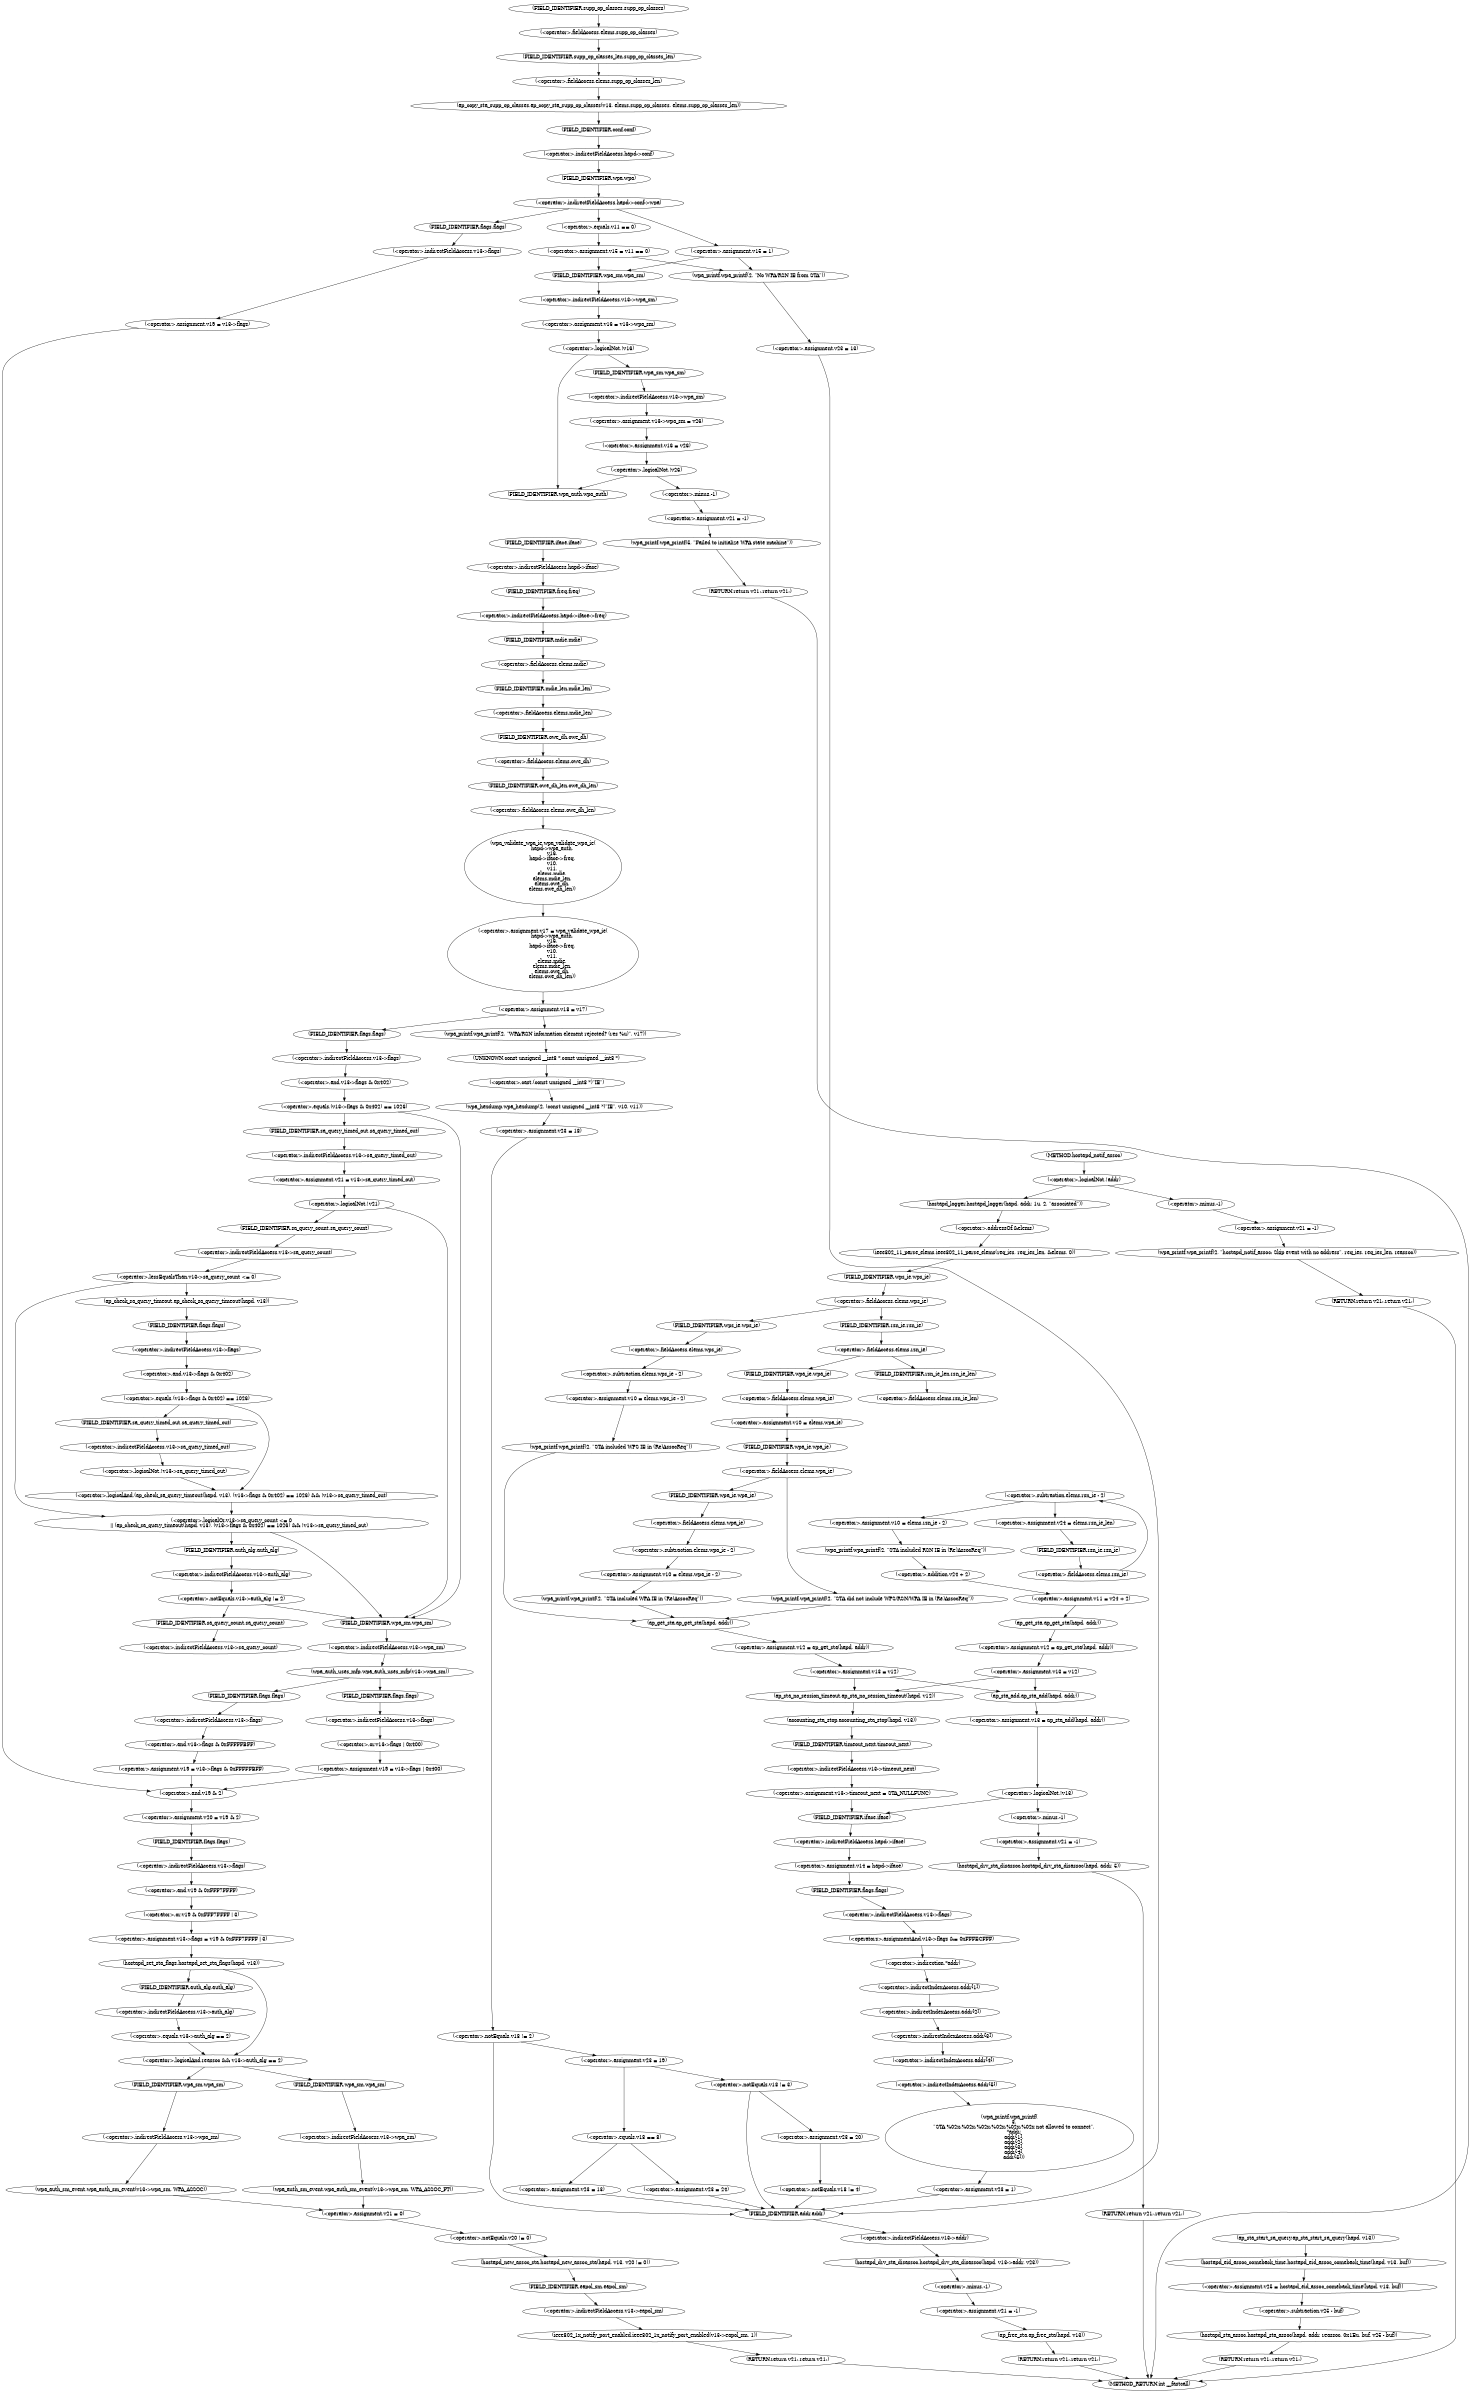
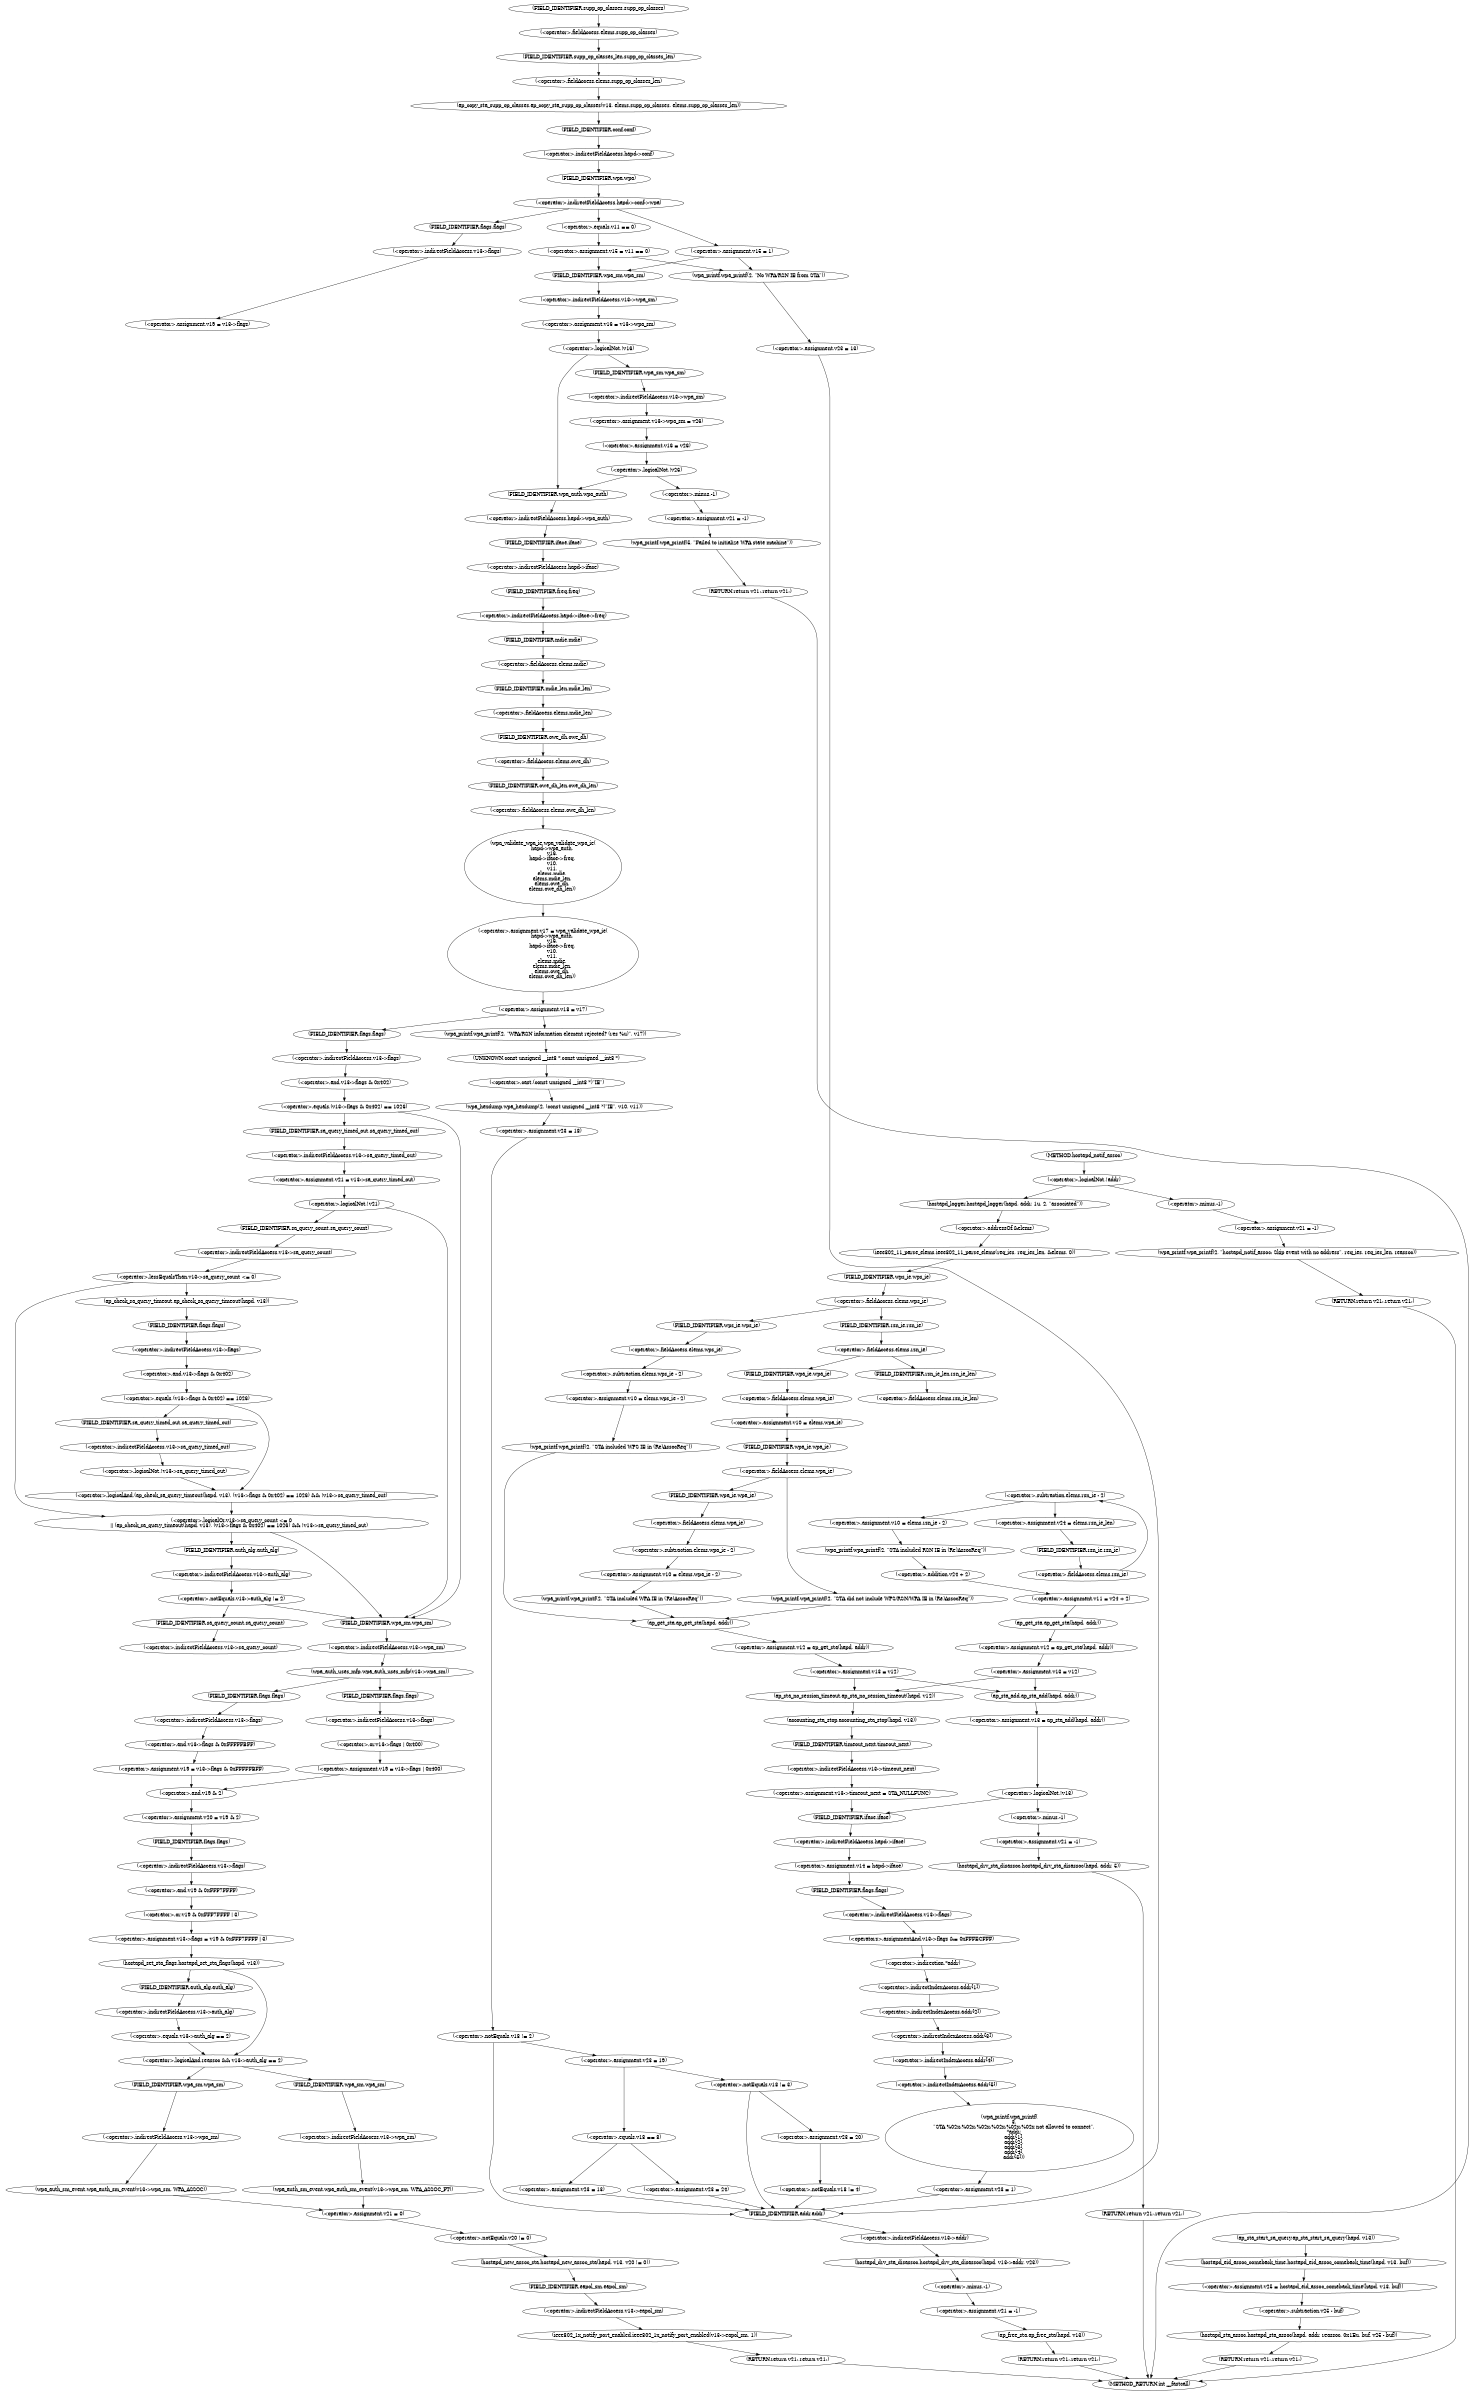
node "(<operator>.indirectFieldAccess,hapd->wpa_auth)": added
edge "(<operator>.assignment,v19 = v13->flags)" -> "(<operator>.and,v19 & 2)": removed
edge "(<operator>.indirectIndexAccess,addr[4])" -> "(<operator>.indirectIndexAccess,addr[5])": added
